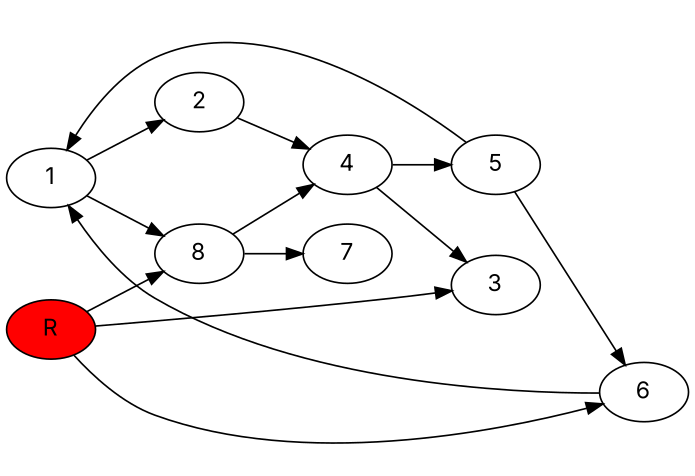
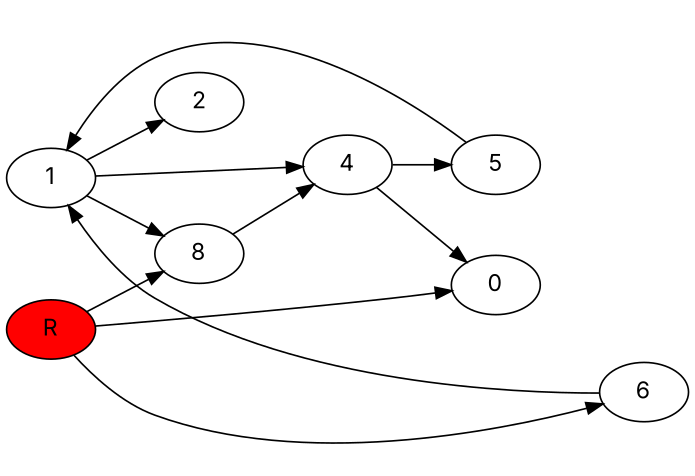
edge "2" -> "4": now "1" -> "4"
node "7": removed
edge "5" -> "6": removed
node "3": label "3" -> "0"
